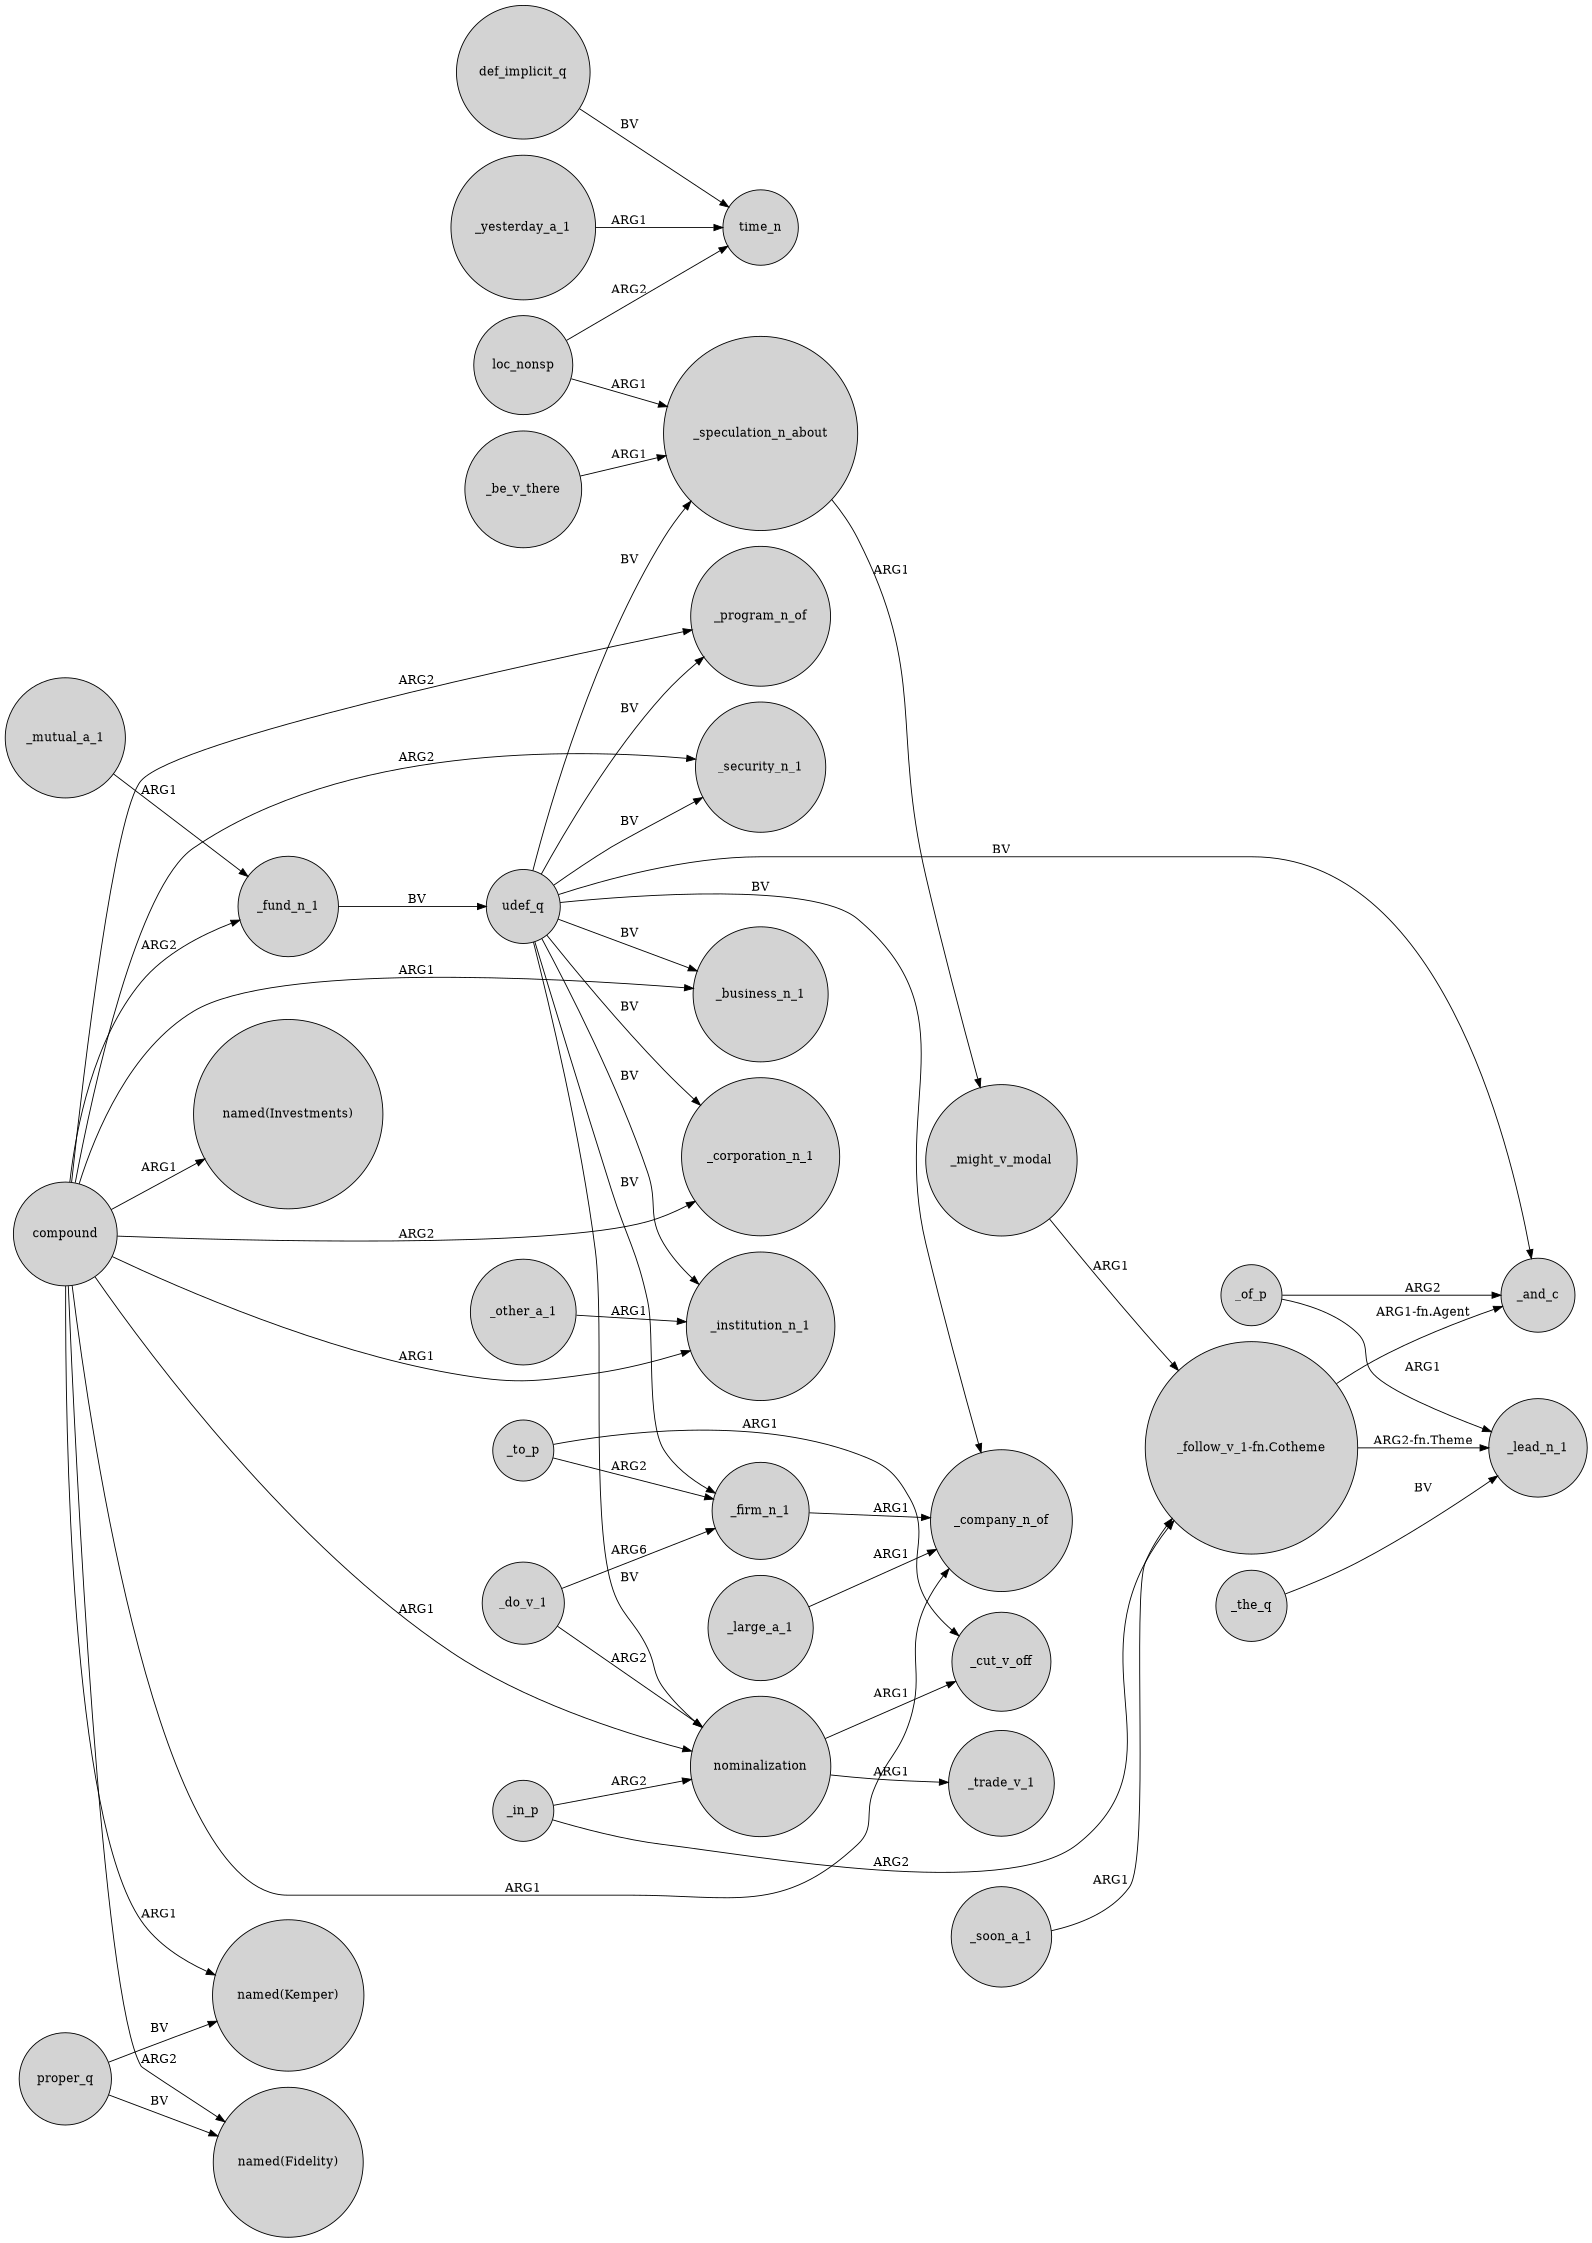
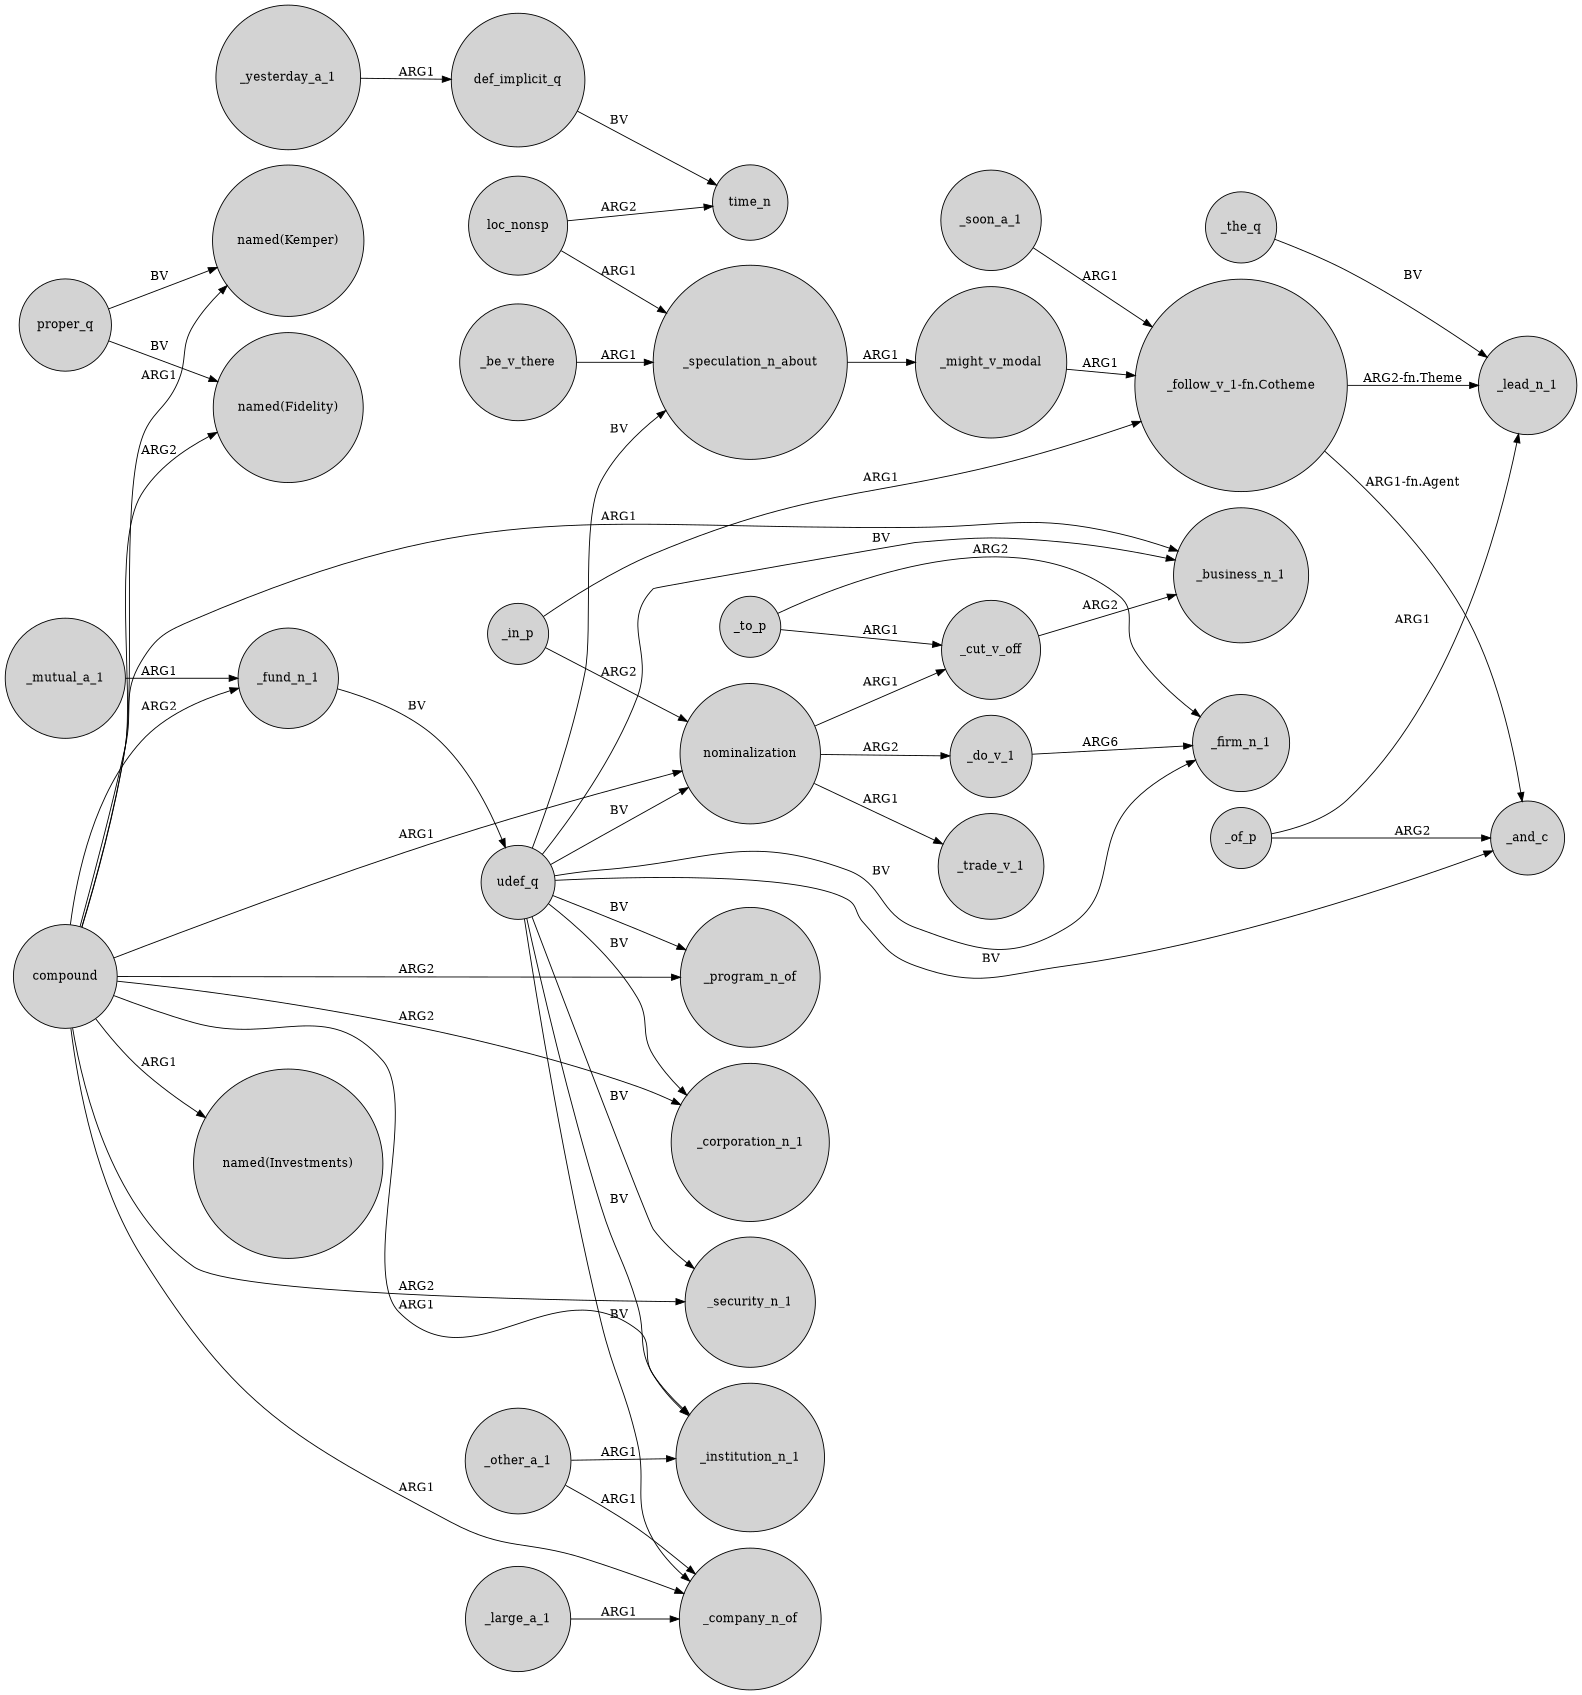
edge "_yesterday_a_1" -> "time_n": now "_yesterday_a_1" -> "def_implicit_q"
edge "_cut_v_off" -> "_business_n_1": added, label "ARG2"
edge "_firm_n_1" -> "_company_n_of": now "_other_a_1" -> "_company_n_of"
edge "_do_v_1" -> "nominalization": reversed
edge "_in_p" -> "_follow_v_1-fn.Cotheme": label "ARG2" -> "ARG1"
